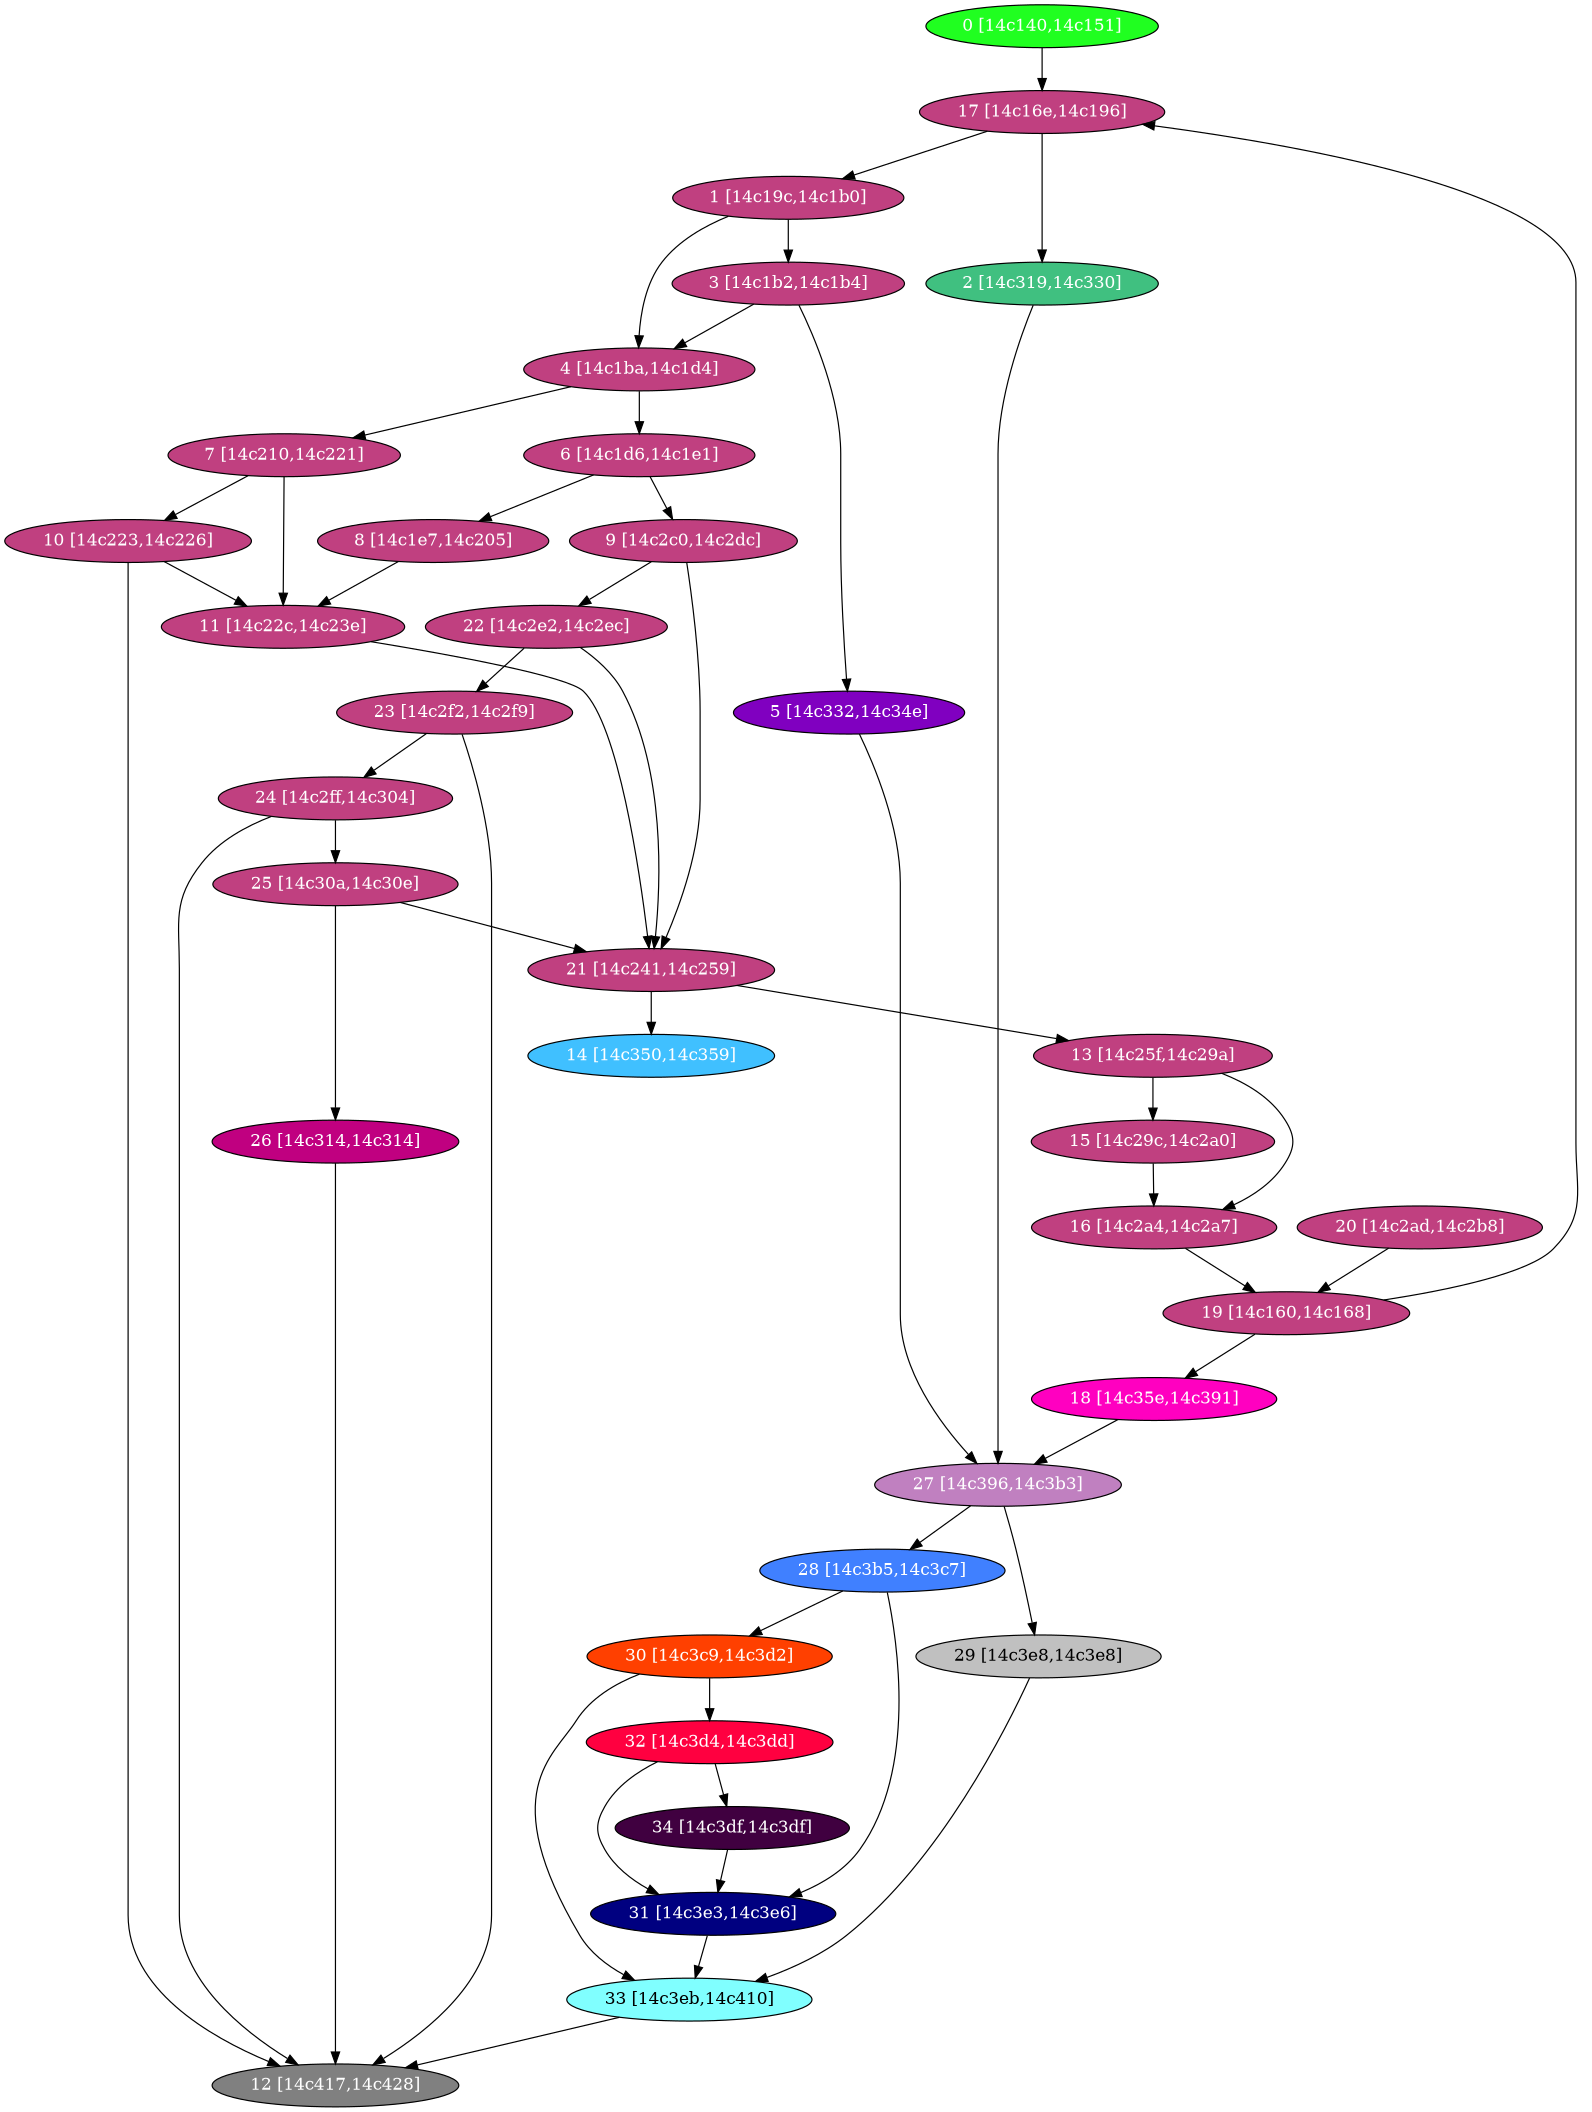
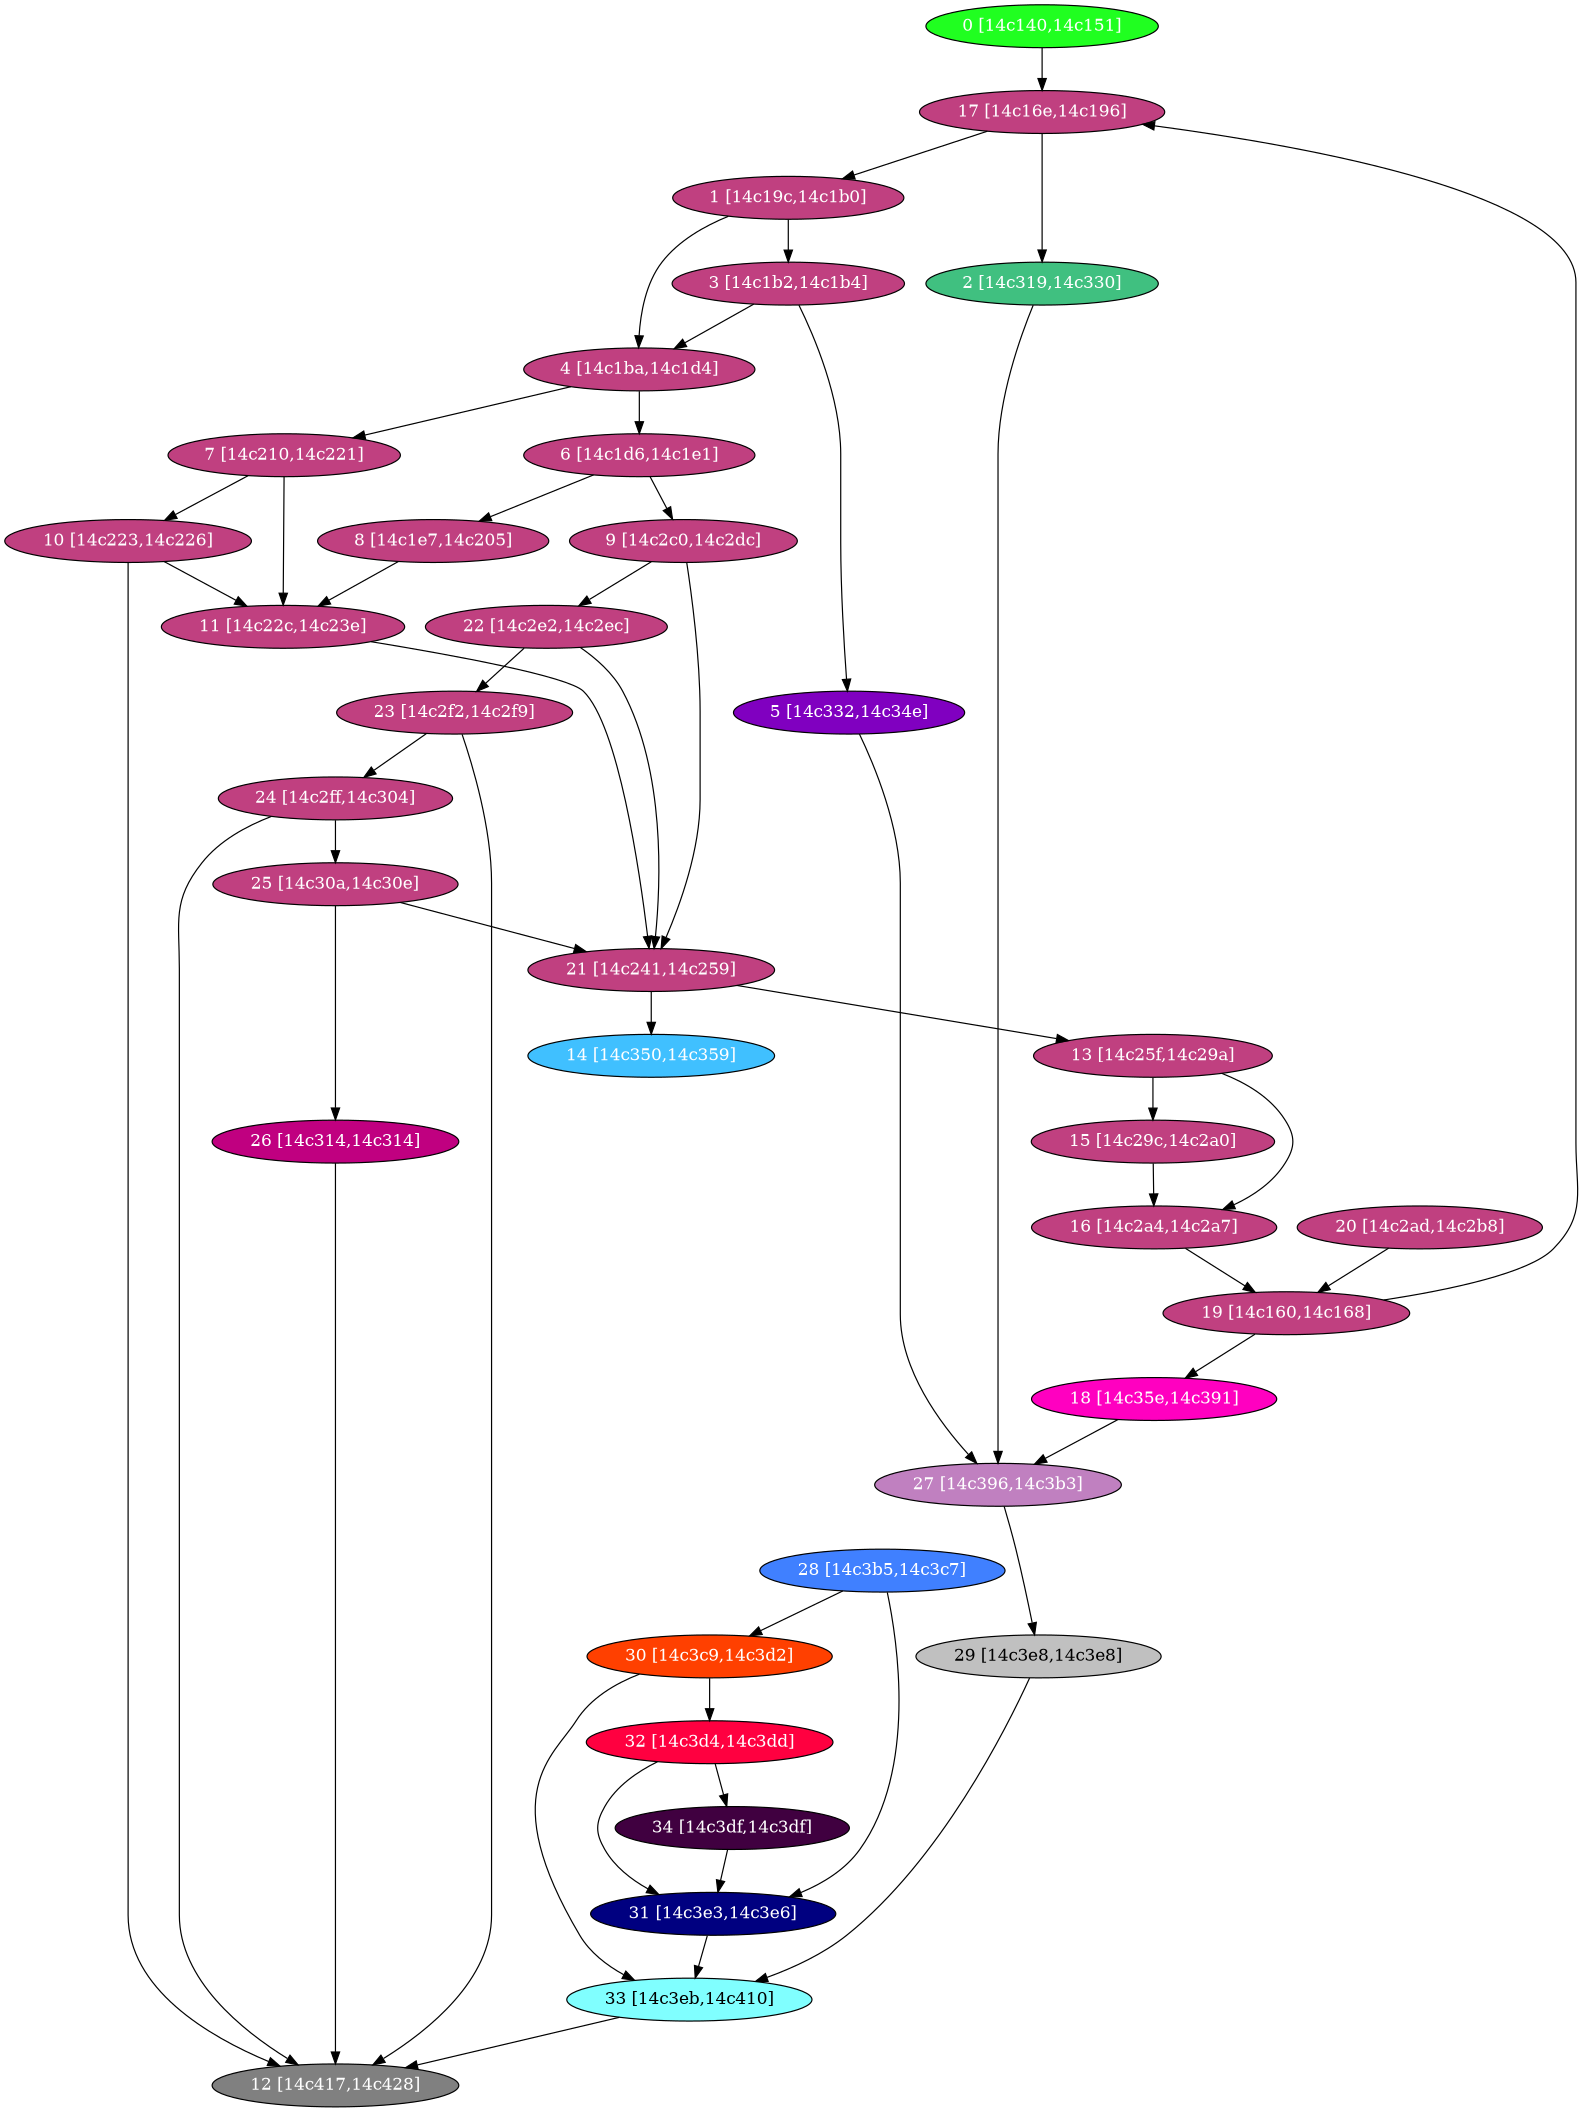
edge "27 [14c396,14c3b3]" -> "28 [14c3b5,14c3c7]": removed
